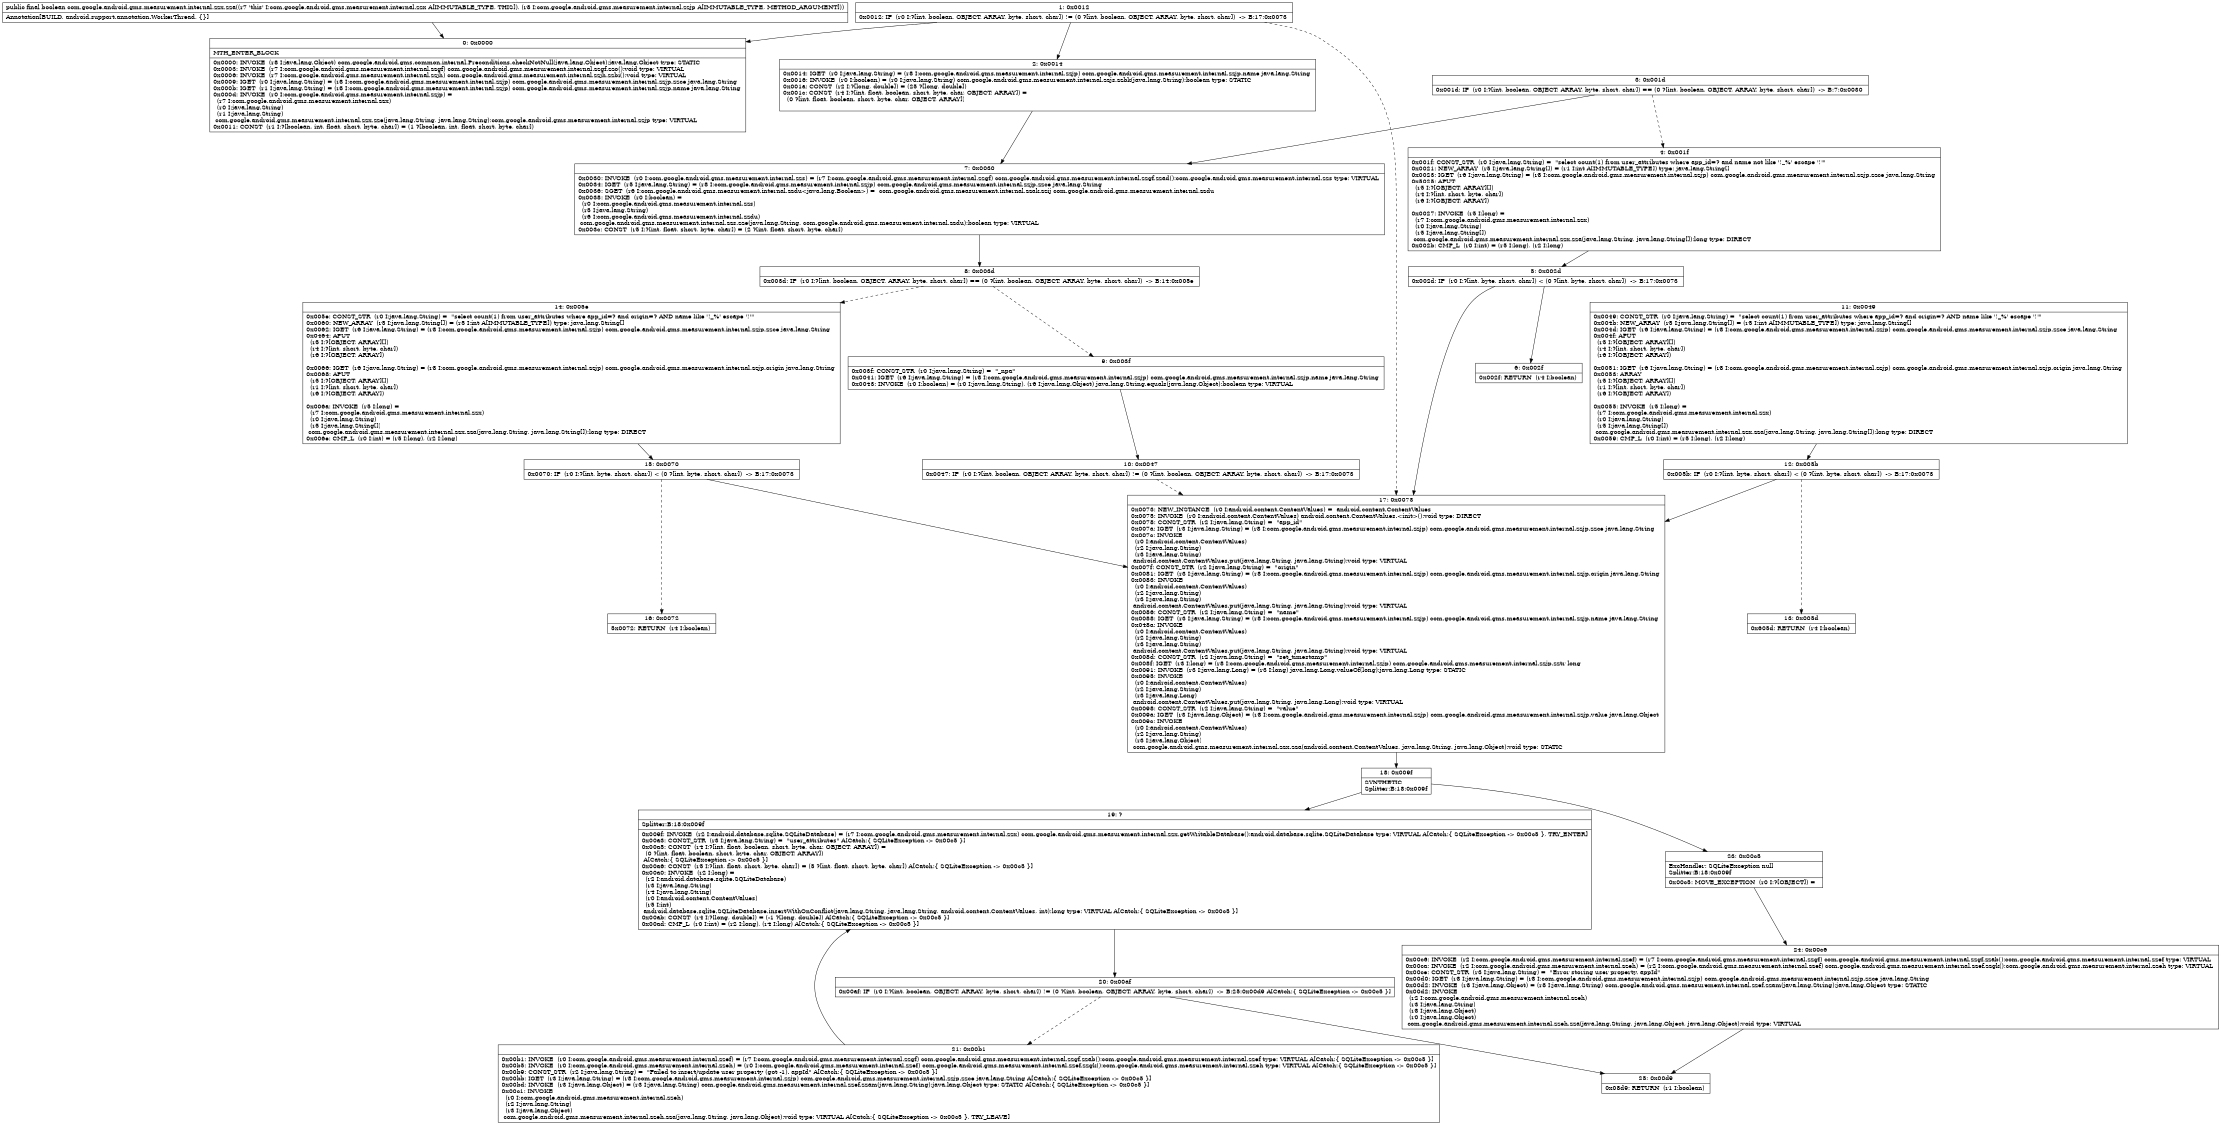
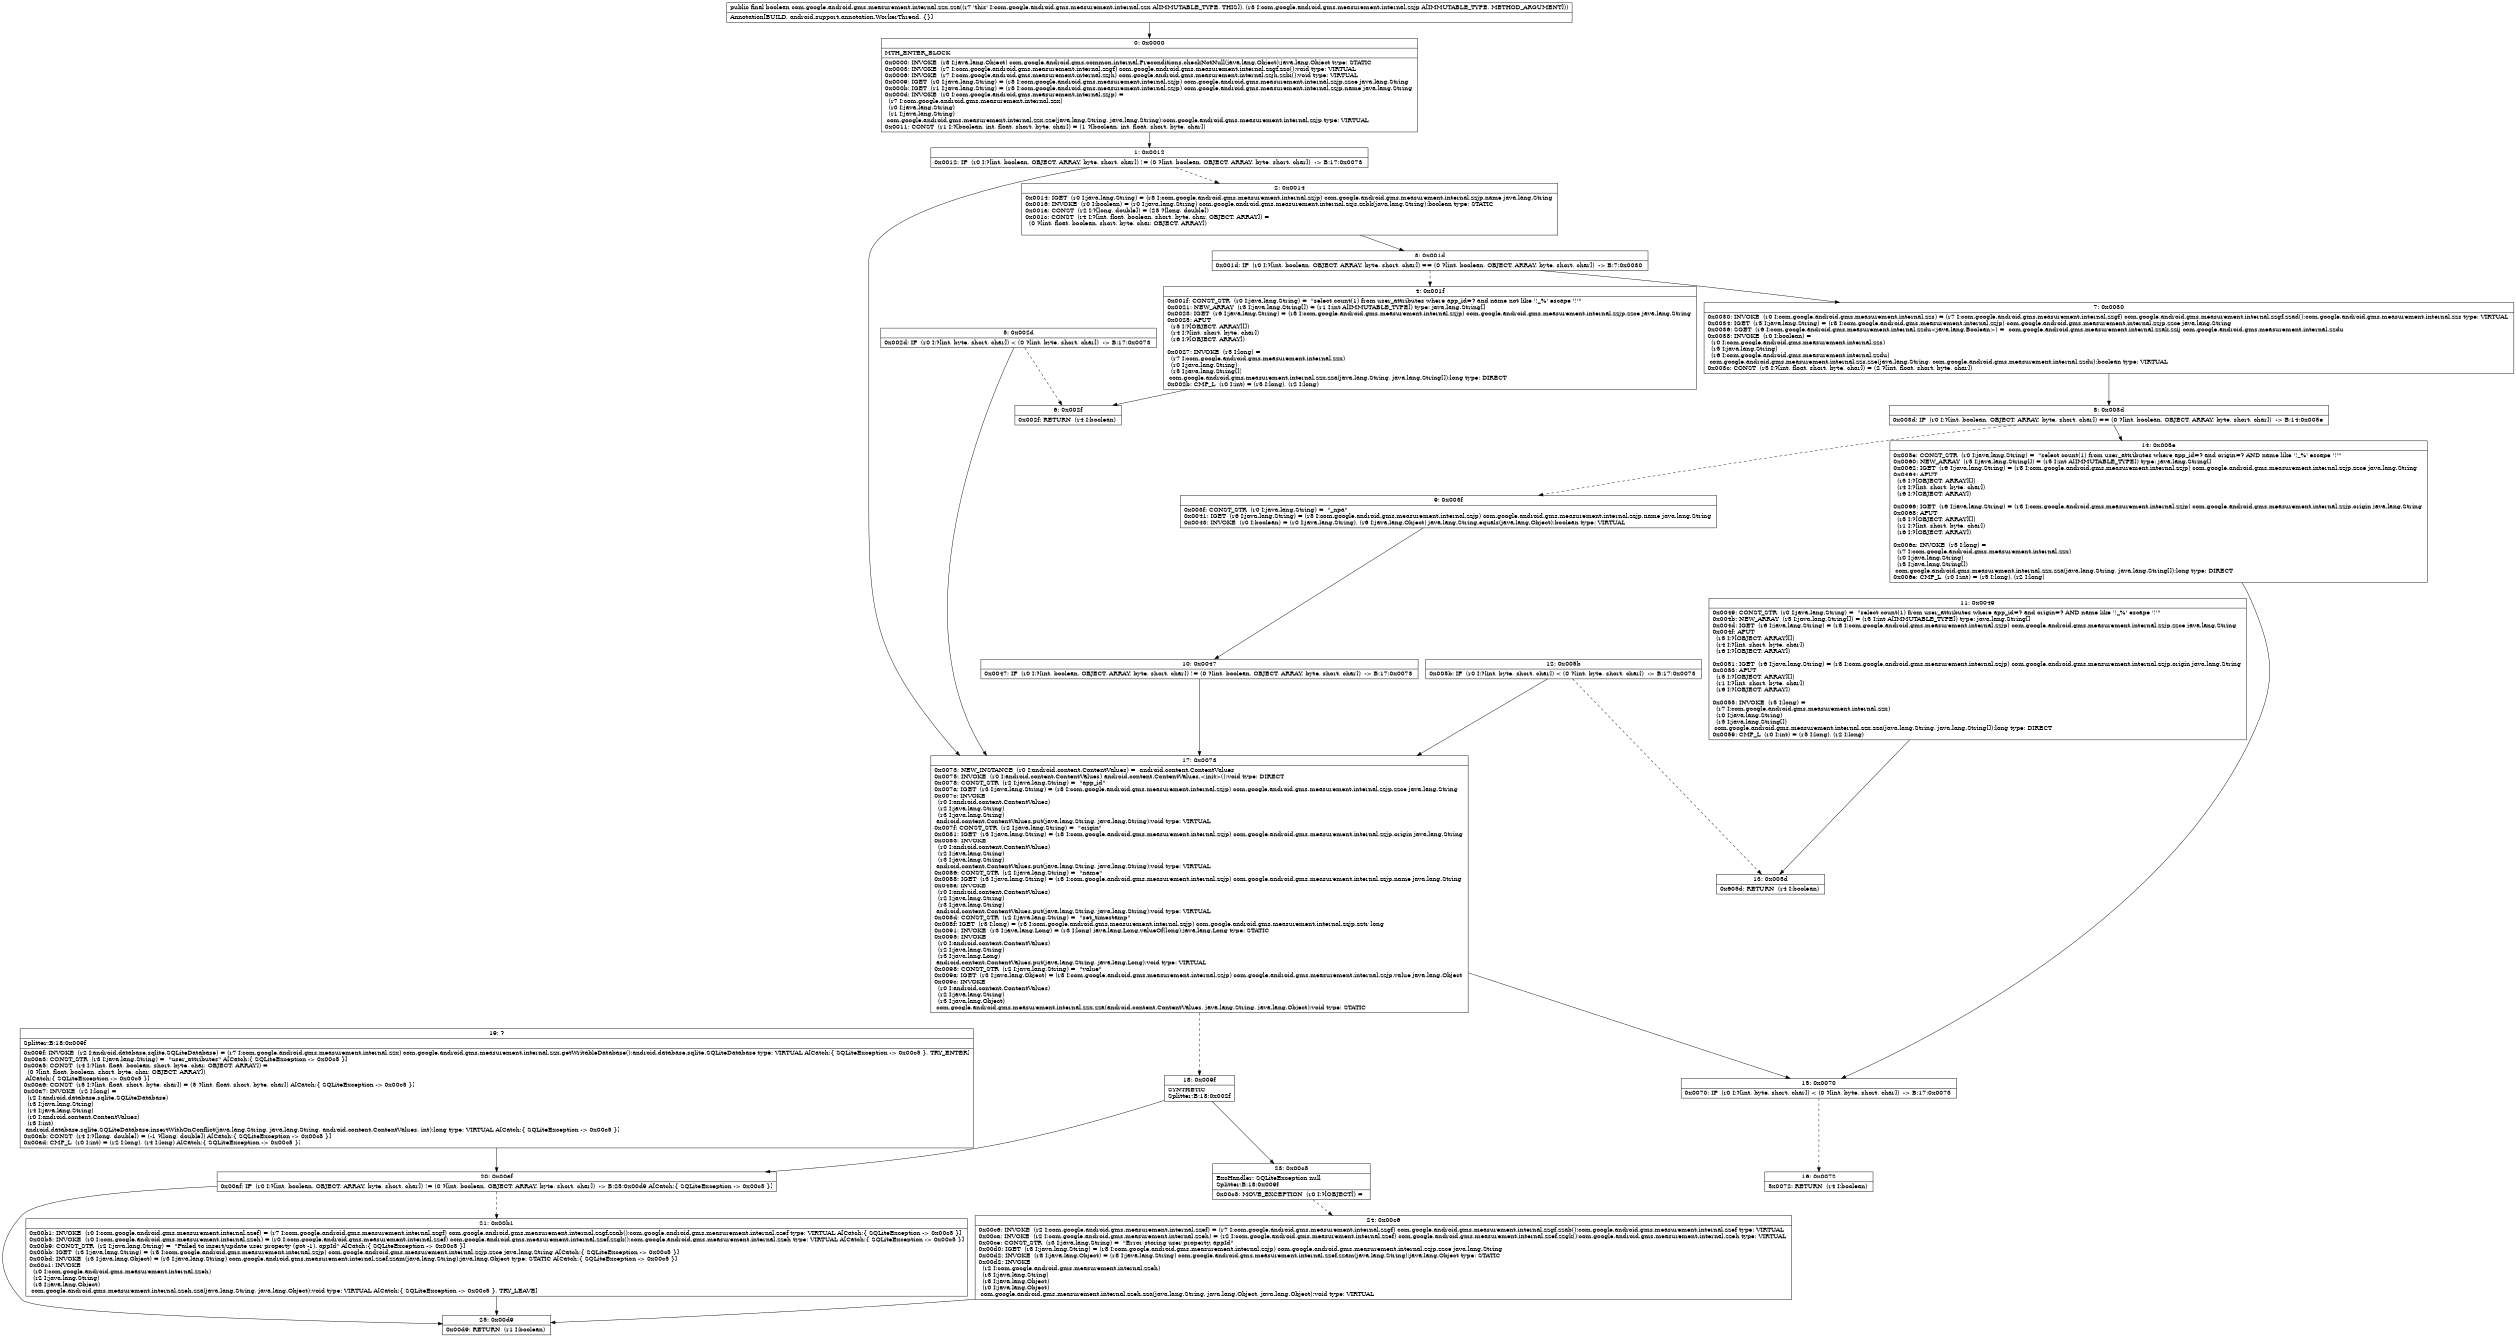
edge "1: 0x0012" -> "0: 0x0000": reversed
edge "1: 0x0012" -> "2: 0x0014": style solid -> dashed
edge "2: 0x0014" -> "7: 0x0030": now "2: 0x0014" -> "3: 0x001d"
node "4: 0x001f": text "0x5025: APUT" -> "0x0025: APUT"
edge "1: 0x0012" -> "17: 0x0073": style dashed -> solid
edge "4: 0x001f" -> "5: 0x002d": now "4: 0x001f" -> "6: 0x002f"
edge "8: 0x003d" -> "14: 0x005e": style dashed -> solid
edge "5: 0x002d" -> "6: 0x002f": style solid -> dashed
node "11: 0x0049": text "0x0053: ARRAY" -> "0x0053: APUT"
edge "11: 0x0049" -> "12: 0x005b": now "11: 0x0049" -> "13: 0x005d"
edge "10: 0x0047" -> "17: 0x0073": style dashed -> solid
edge "15: 0x0070" -> "17: 0x0073": reversed
edge "17: 0x0073" -> "18: 0x009f": style solid -> dashed
node "18: 0x009f": text "Splitter:B:18:0x009f" -> "Splitter:B:18:0x002f"
edge "18: 0x009f" -> "19: ?": now "18: 0x009f" -> "20: 0x00af"
node "19: ?": text "0x00a0: INVOKE  (r2 I:long) =" -> "0x00a7: INVOKE  (r2 I:long) ="
edge "23: 0x00c5" -> "24: 0x00c6": style solid -> dashed
edge "21: 0x00b1" -> "19: ?": now "21: 0x00b1" -> "25: 0x00d9"
node "25: 0x00d9": text "0x08d9: RETURN  (r1 I:boolean)" -> "0x00d9: RETURN  (r1 I:boolean)"
